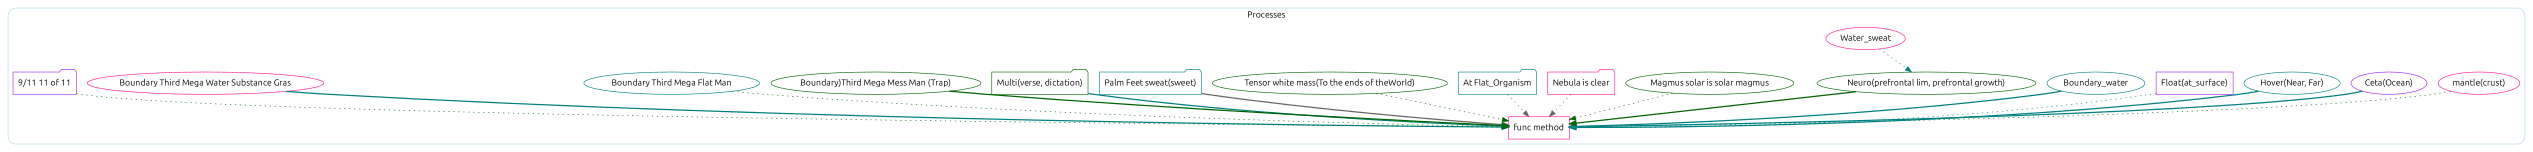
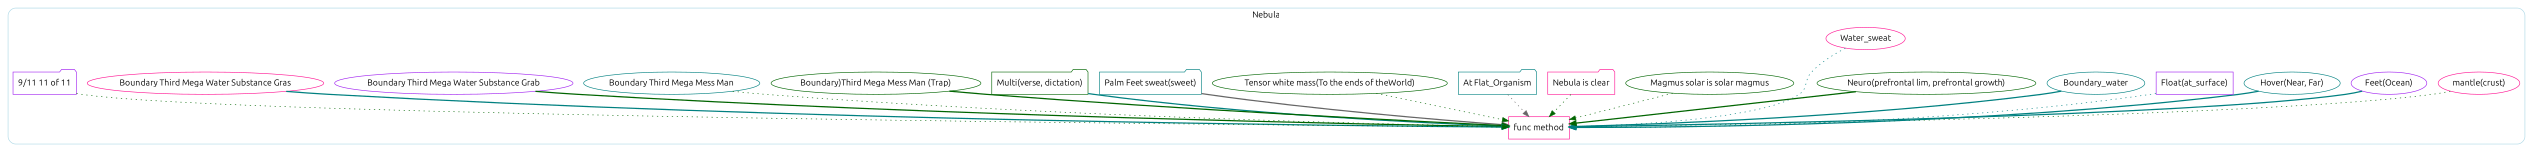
cluster "Processes": label "Processes" -> "Nebula"
edge "Water_sweat" -> "Neuro(prefrontal lim, prefrontal growth)": now "Water_sweat" -> "func method"
node "Boundary Third Mega Water Substance Grab": added
node "Boundary Third Mega Flat Man": label "Boundary Third Mega Flat Man" -> "Boundary Third Mega Mess Man"
node "Ceta(Ocean)": label "Ceta(Ocean)" -> "Feet(Ocean)"
edge "Nebula is clear" -> "func method": color gray40 -> darkgreen
